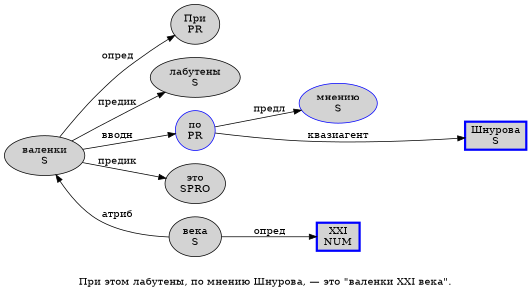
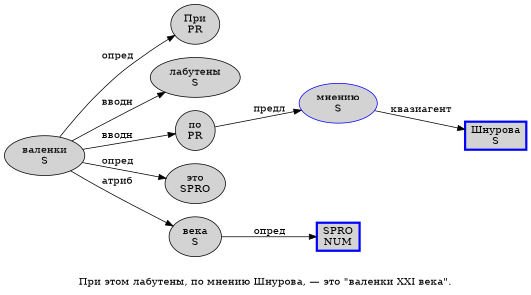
edge "валенки S" -> "лабутены S": label "предик" -> "вводн"
node "по PR": color blue -> black
edge "по PR" -> "Шнурова S": now "мнению S" -> "Шнурова S"
edge "валенки S" -> "это SPRO": label "предик" -> "опред"
edge "века S" -> "валенки S": reversed
node "XXI NUM": label "XXI NUM" -> "SPRO NUM"
